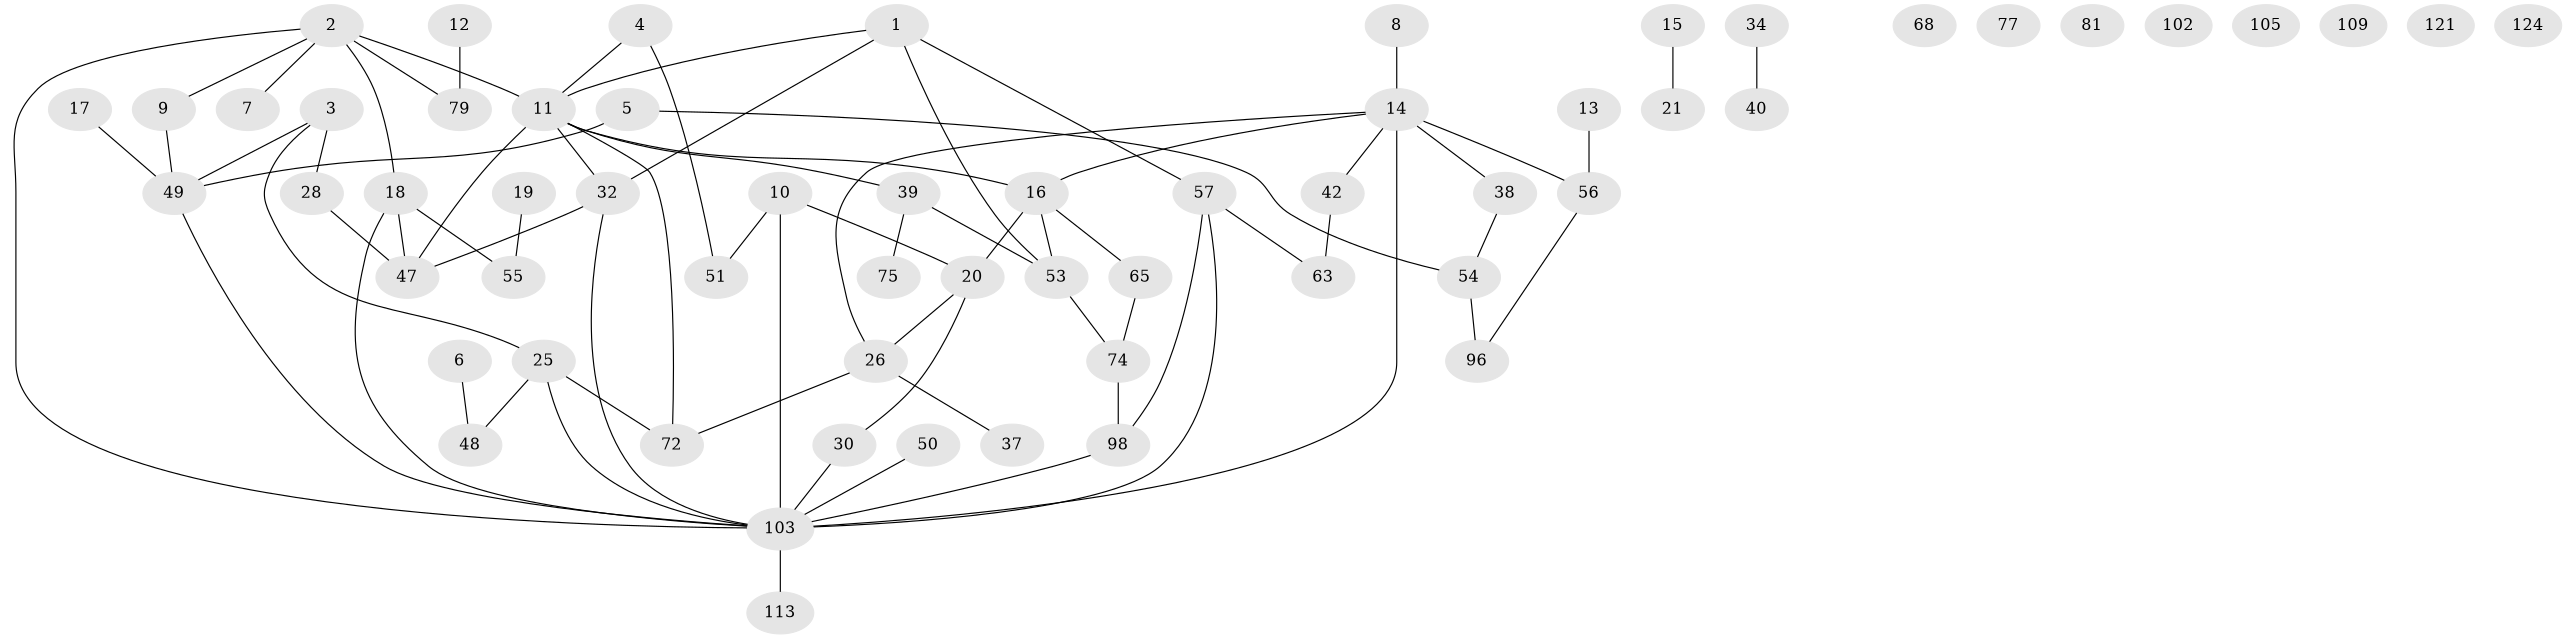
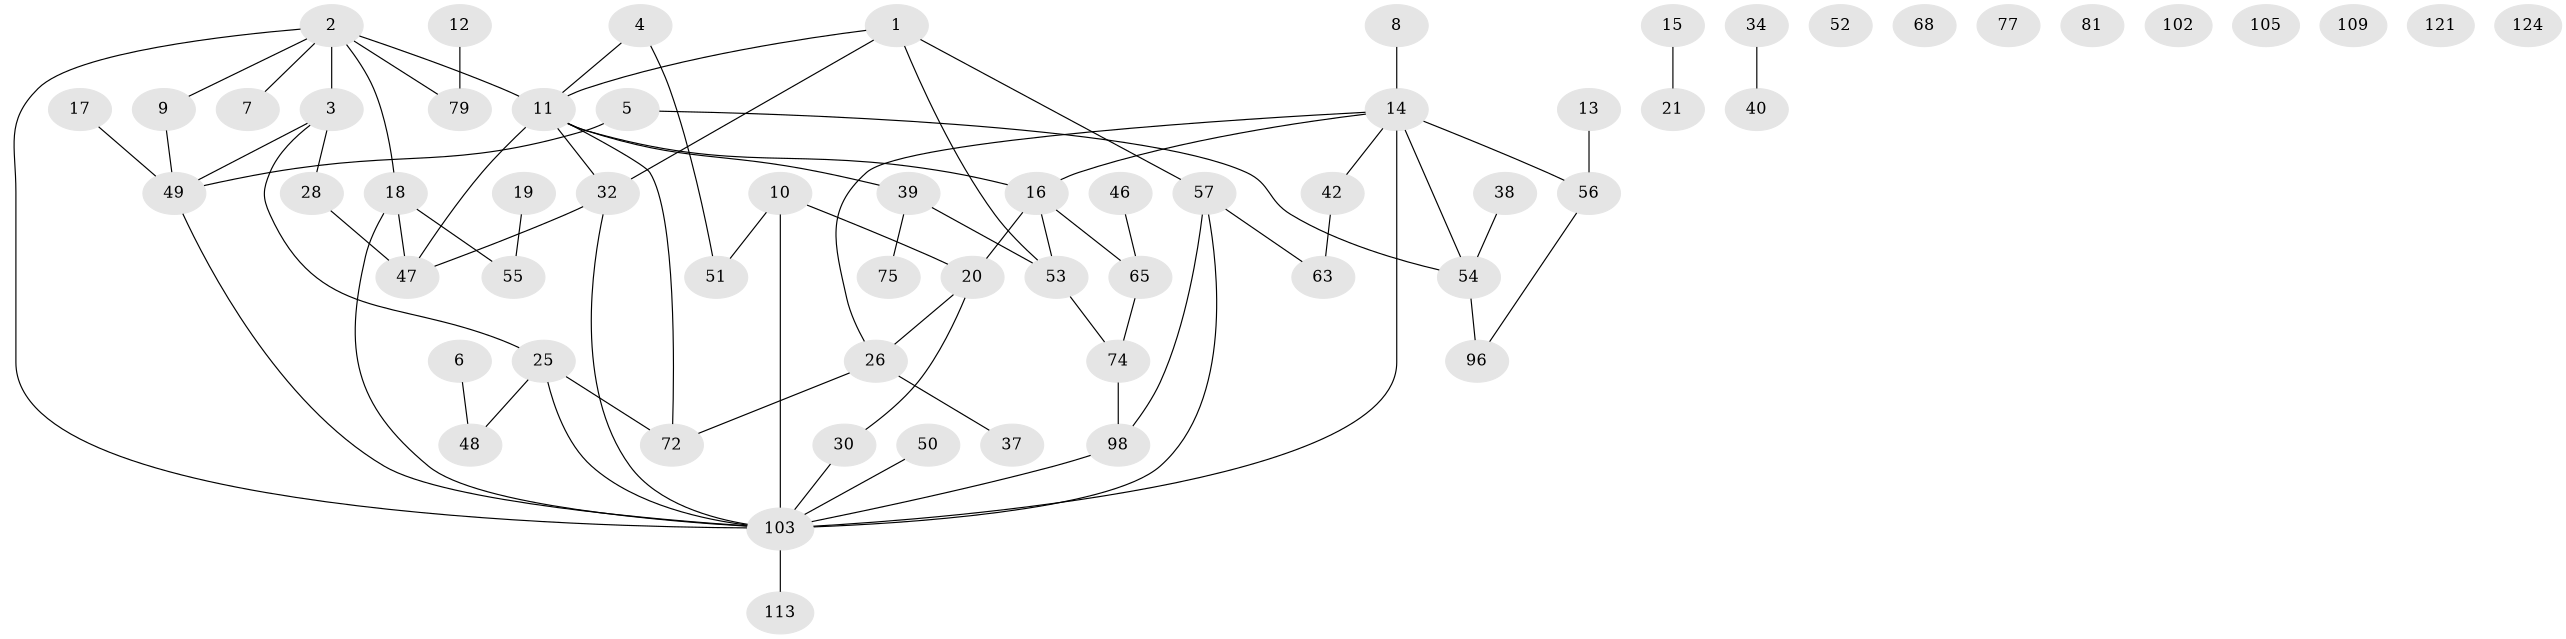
node "52": added
edge "2" -- "3": added
edge "14" -- "38": now "14" -- "54"
node "46": added
